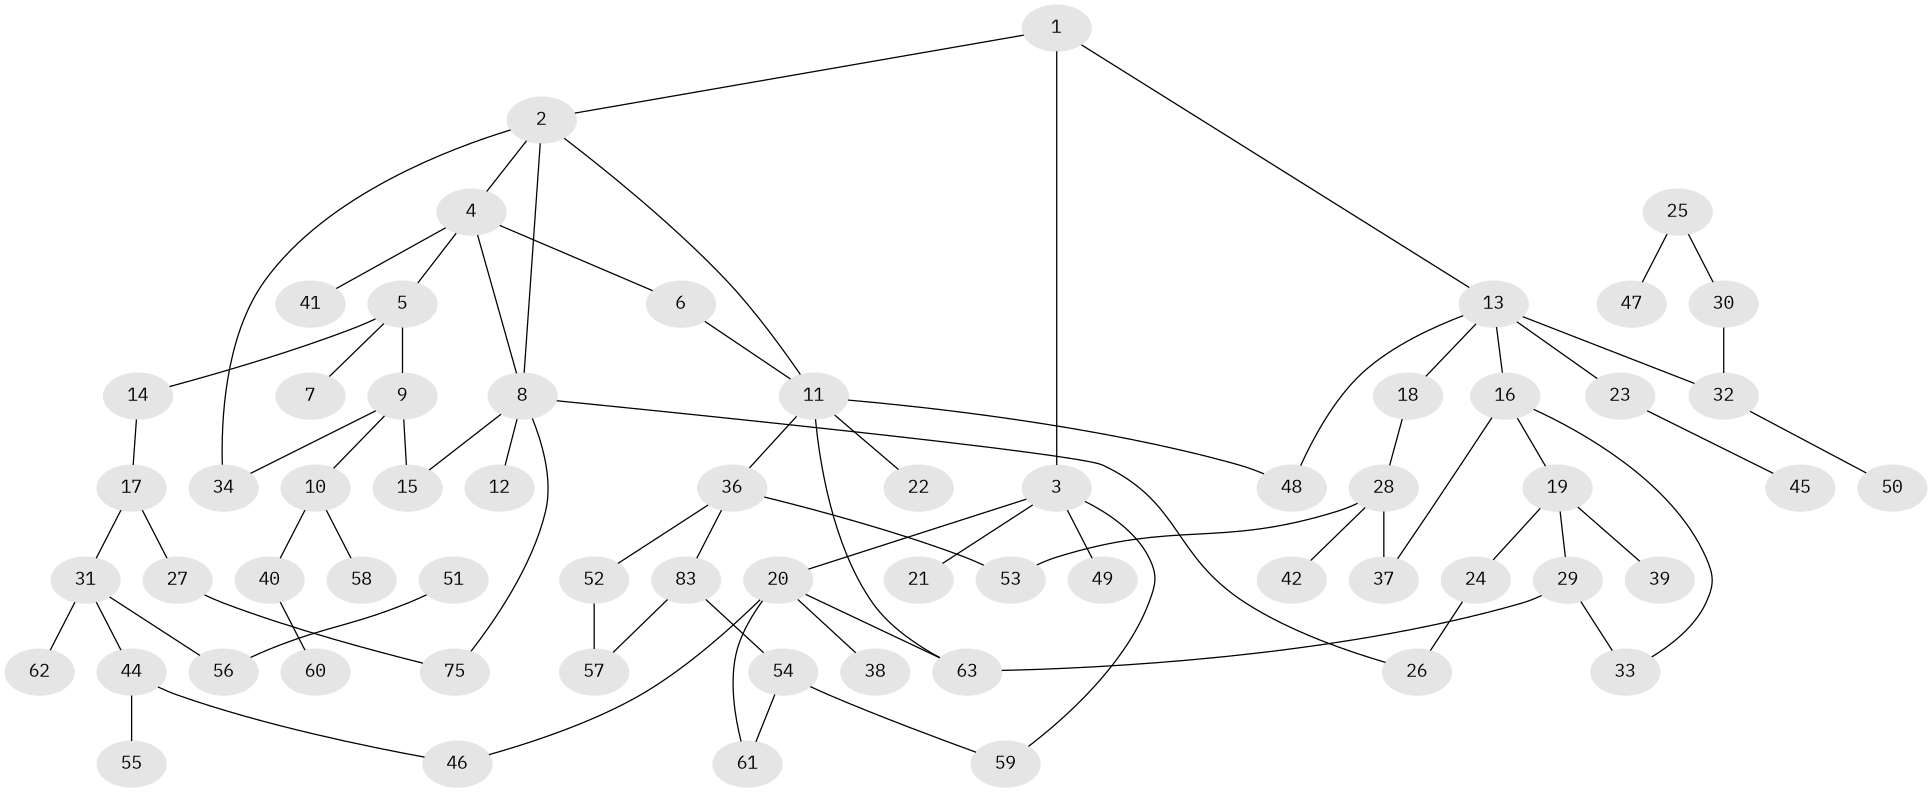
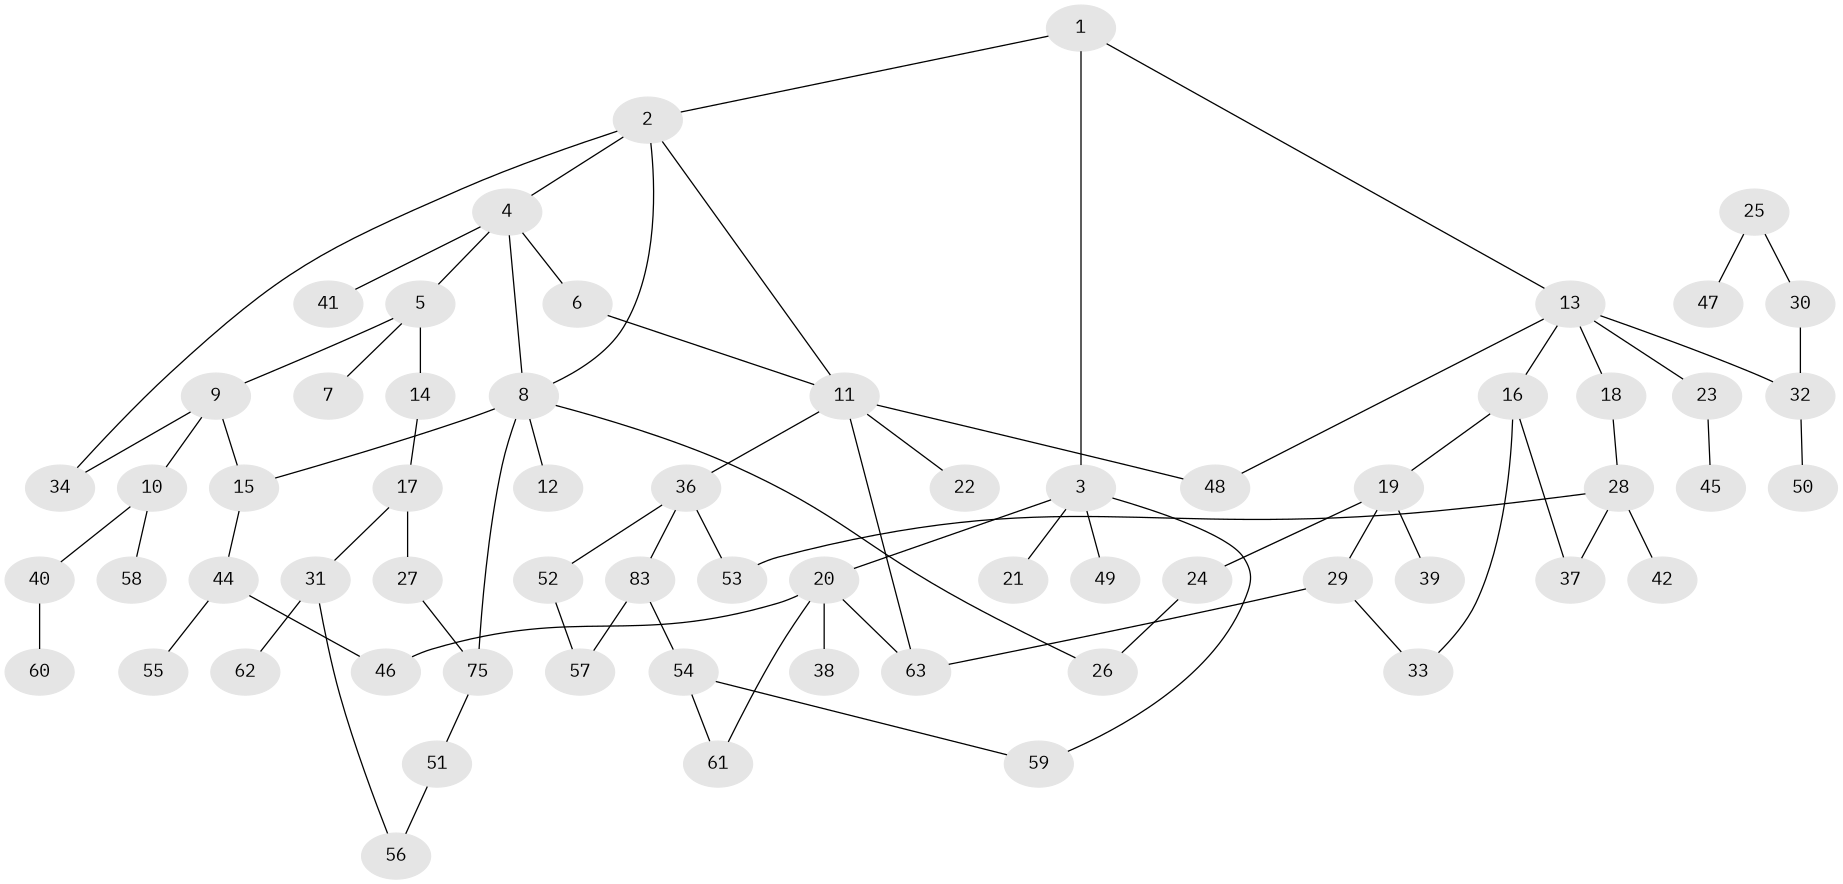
edge "31" -- "44": now "15" -- "44"
edge "75" -- "51": added
